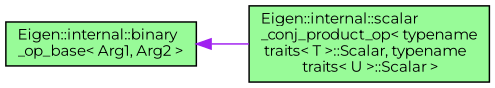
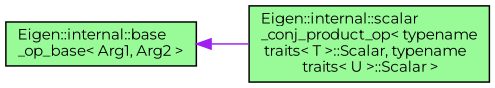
node "Eigen::internal::binary _op_base< Arg1, Arg2 >": label "Eigen::internal::binary _op_base< Arg1, Arg2 >" -> "Eigen::internal::base _op_base< Arg1, Arg2 >"
